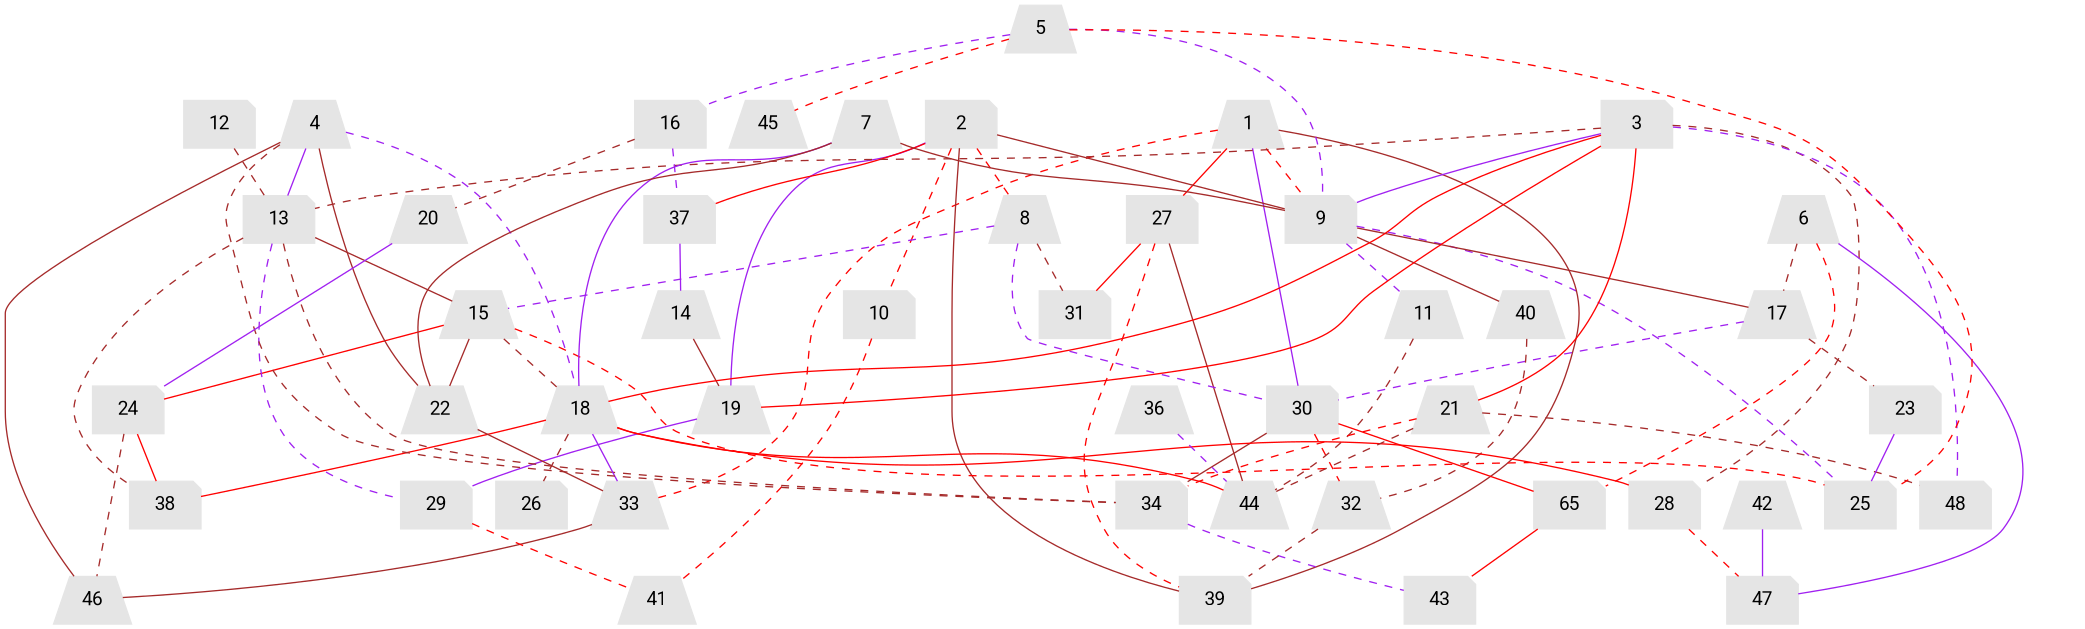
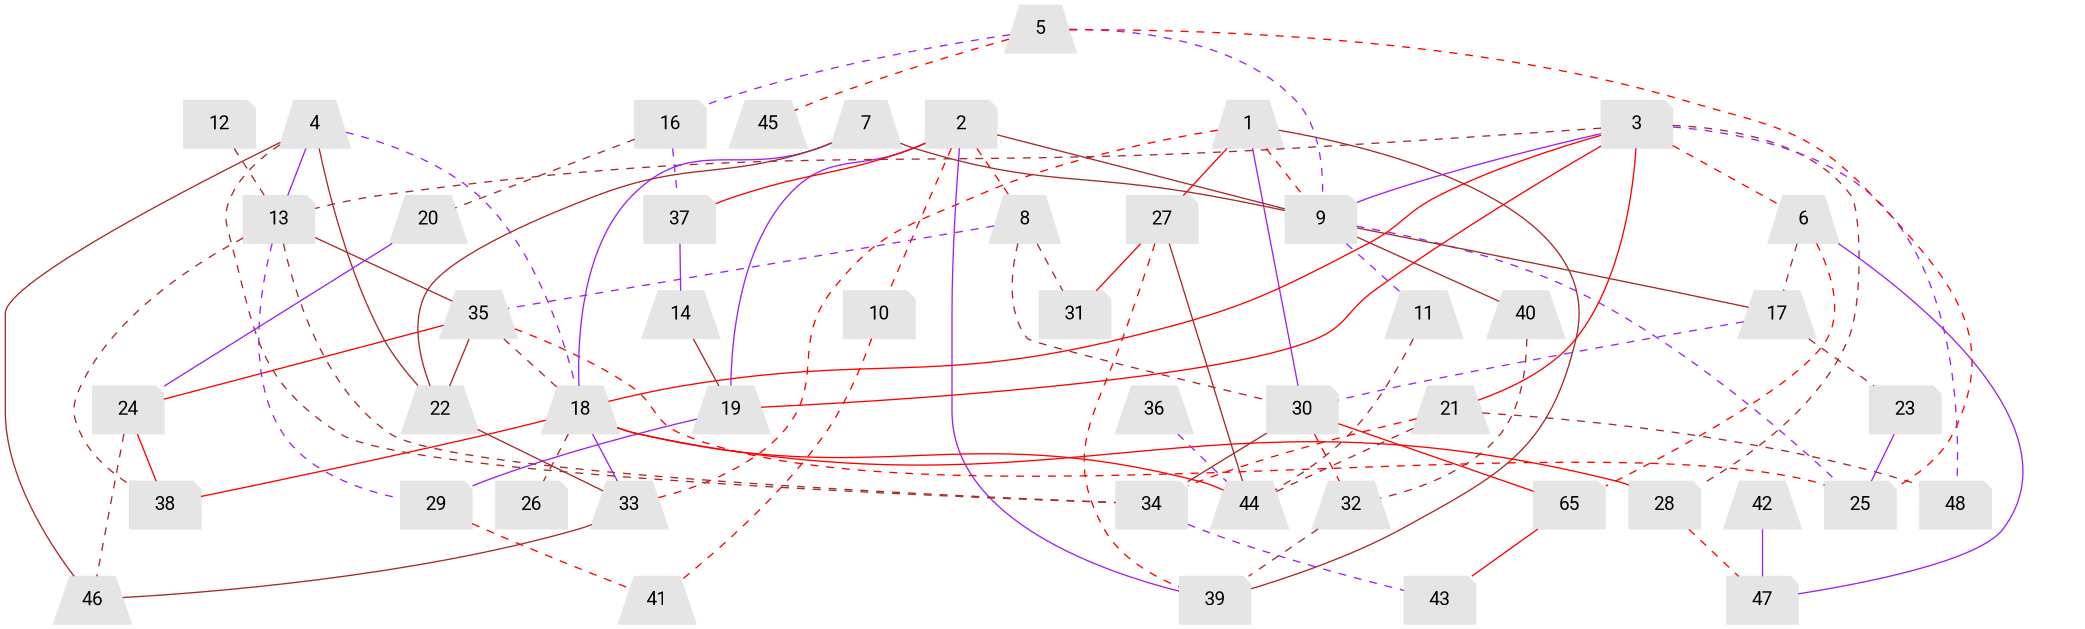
edge "3" -- "6": added
node "15": label "15" -> "35"
edge "8" -- "30": color purple -> brown
edge "2" -- "39": color brown -> purple
